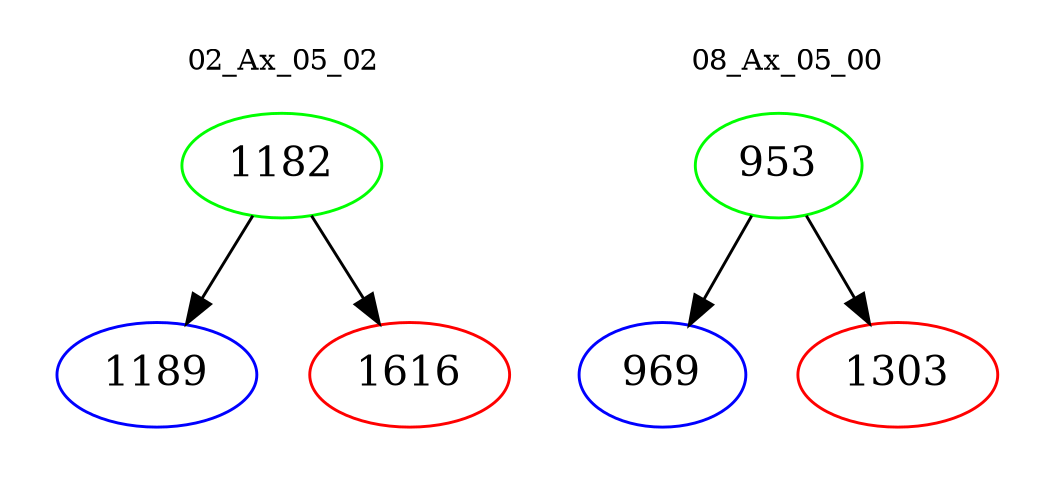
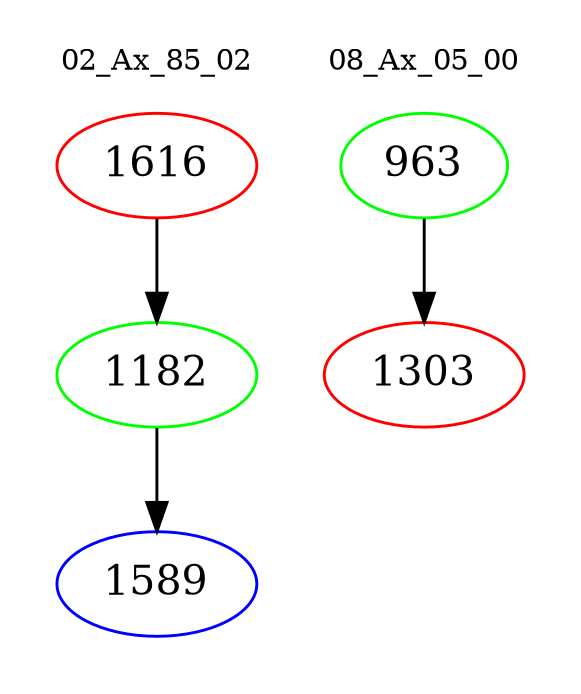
cluster "02_Ax_05_02": label "02_Ax_05_02" -> "02_Ax_85_02"
node "953": label "953" -> "963"
edge "1182" -> "1616": reversed
node "1189": label "1189" -> "1589"
node "969": removed
